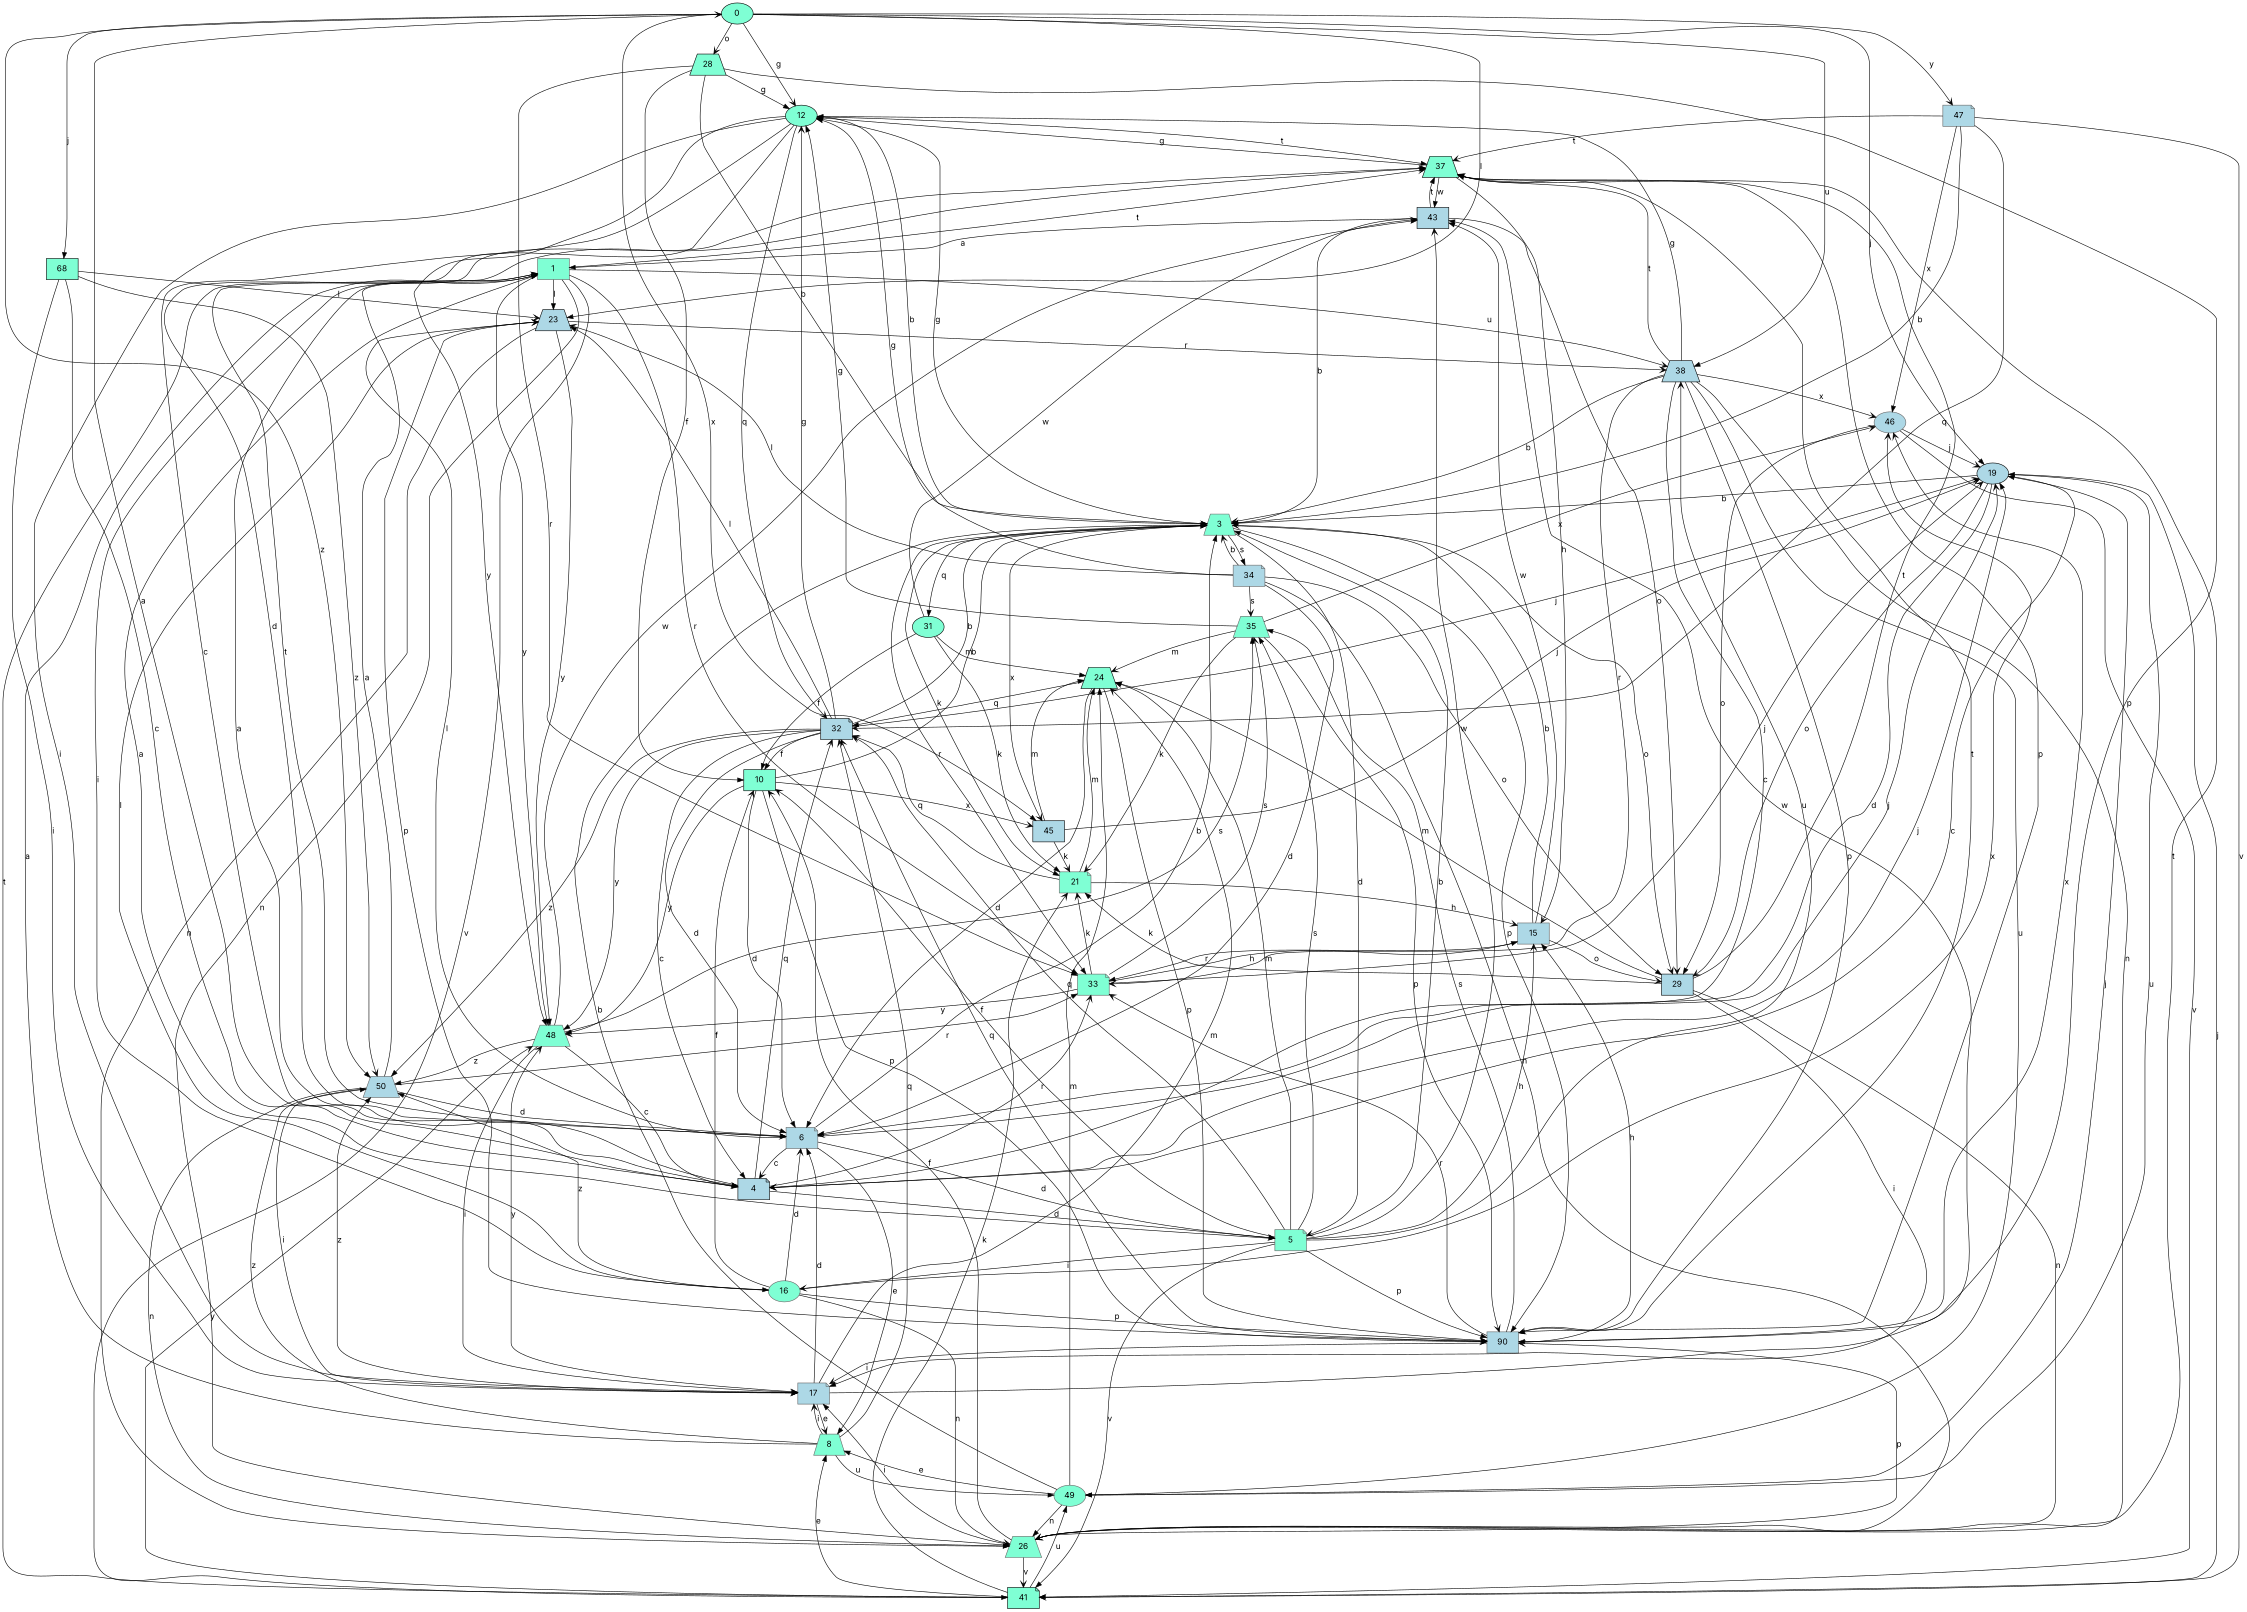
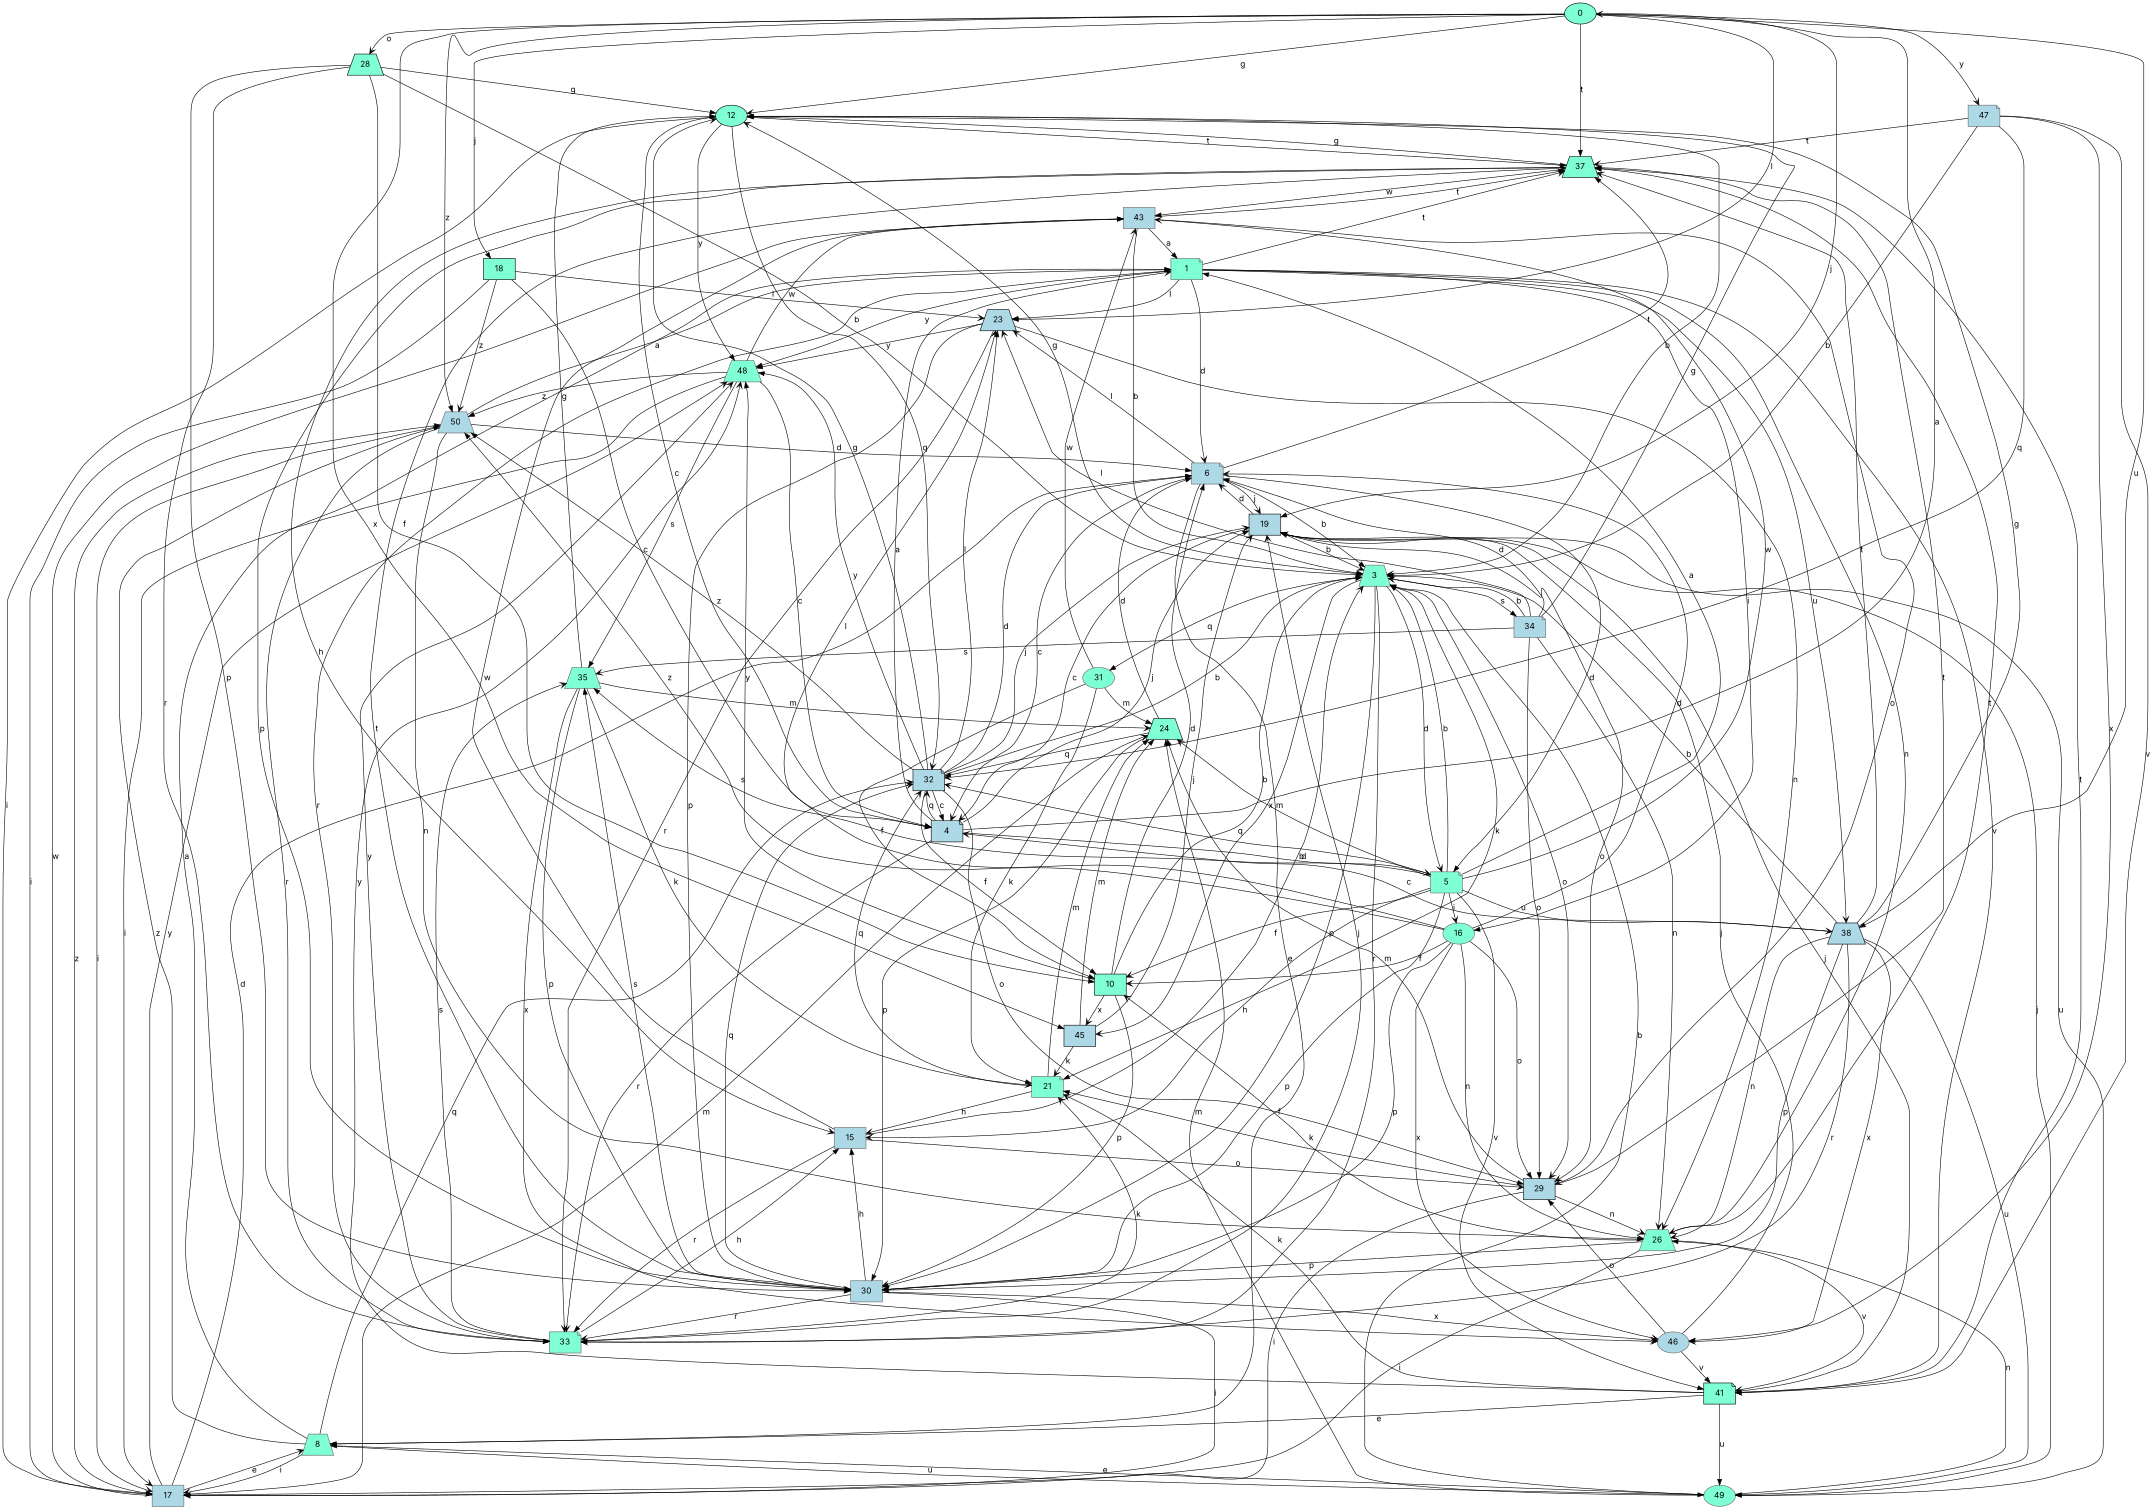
edge "0" -> "37": added, label "t"
node "43": color black -> gray40
node "68": label "68" -> "18"
node "1": shape box -> note
edge "23" -> "38": now "23" -> "33"
node "19": shape ellipse -> box
edge "12" -> "6": now "1" -> "6"
node "31": color black -> gray40
edge "16" -> "29": added, label "o"
edge "32" -> "29": added, label "o"
edge "23" -> "26": arrowhead normal -> vee
node "90": label "90" -> "30"
node "17": shape note -> box
